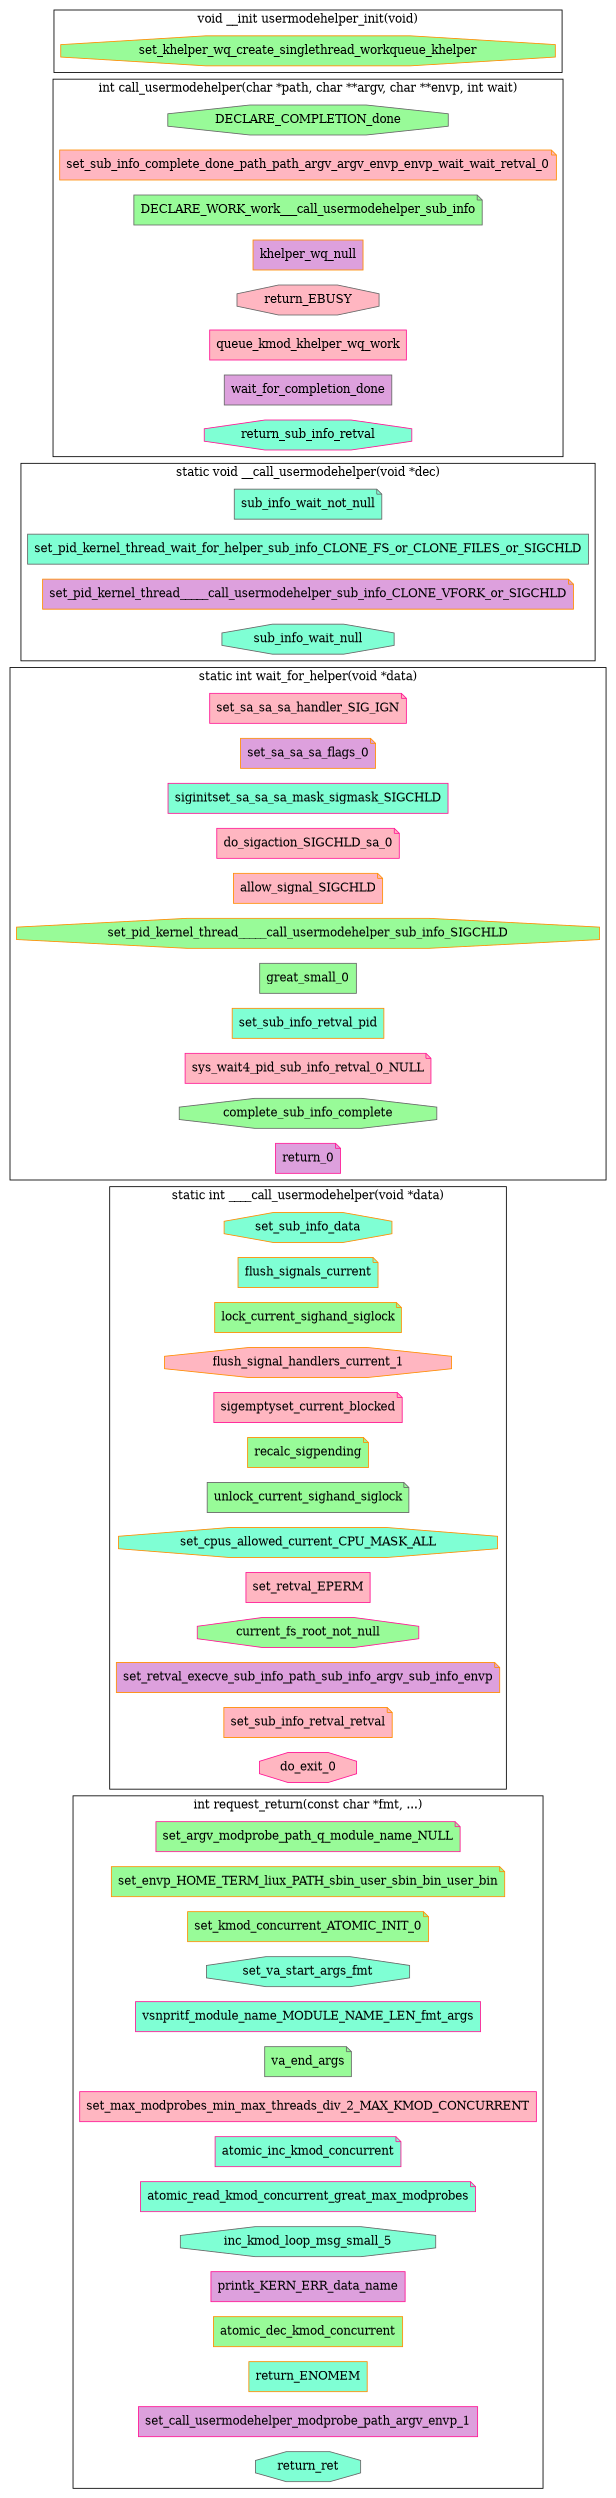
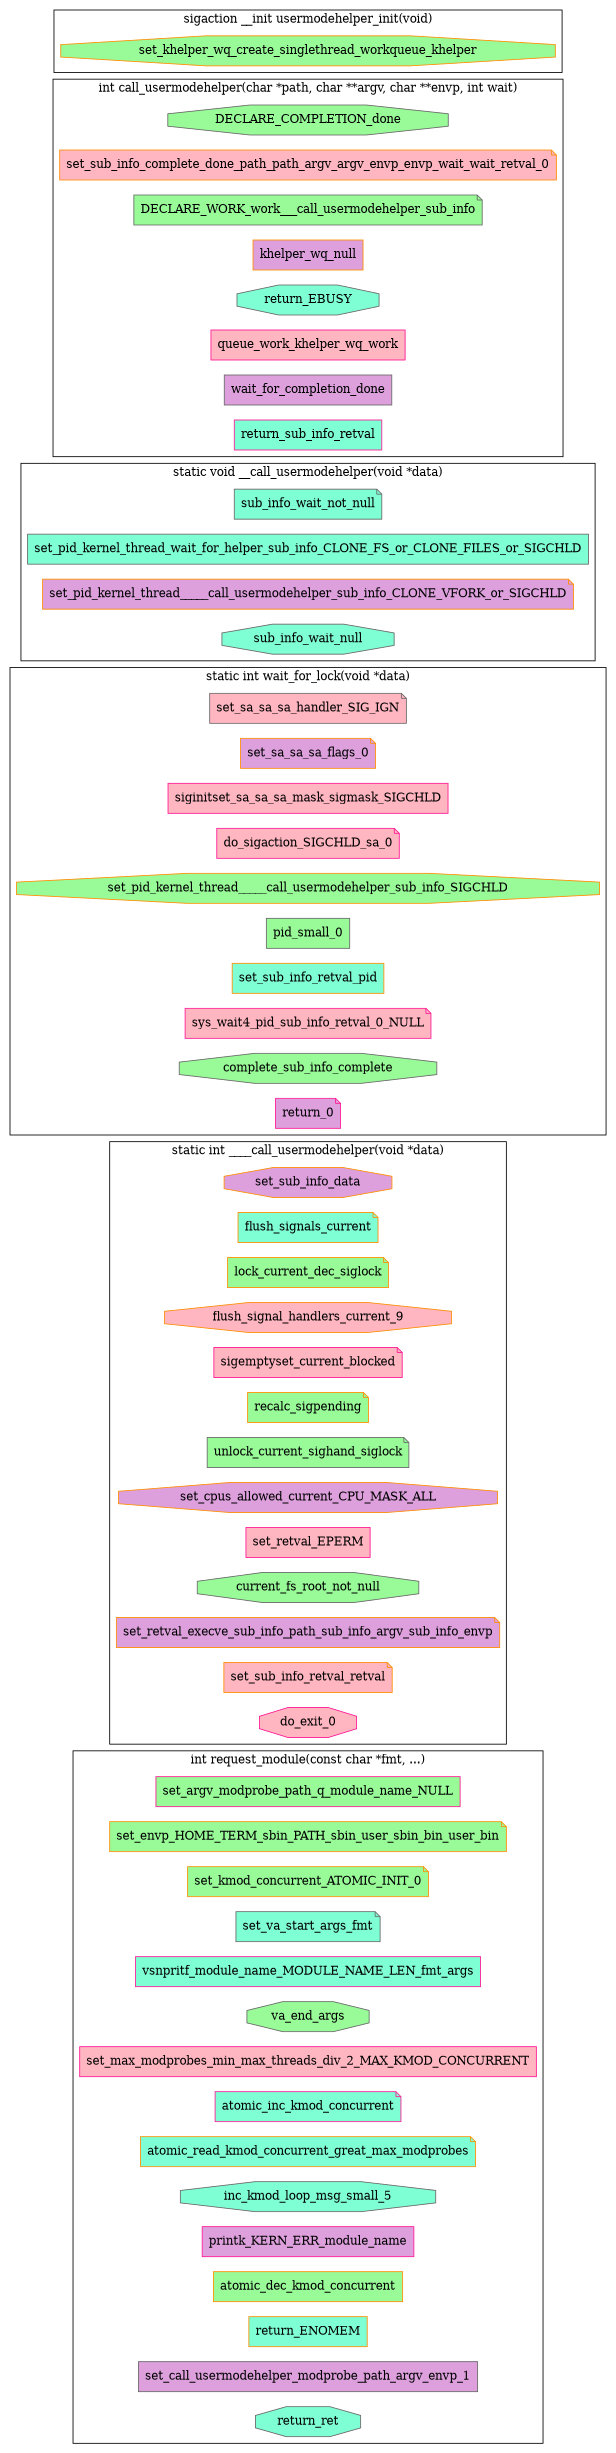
cluster "void __init usermodehelper_init(void)": label "void __init usermodehelper_init(void)" -> "sigaction __init usermodehelper_init(void)"
node "return_EBUSY": fillcolor lightpink -> aquamarine
node "queue_kmod_khelper_wq_work": label "queue_kmod_khelper_wq_work" -> "queue_work_khelper_wq_work"
node "return_sub_info_retval": shape octagon -> box
cluster "static void __call_usermodehelper(void *dec)": label "static void __call_usermodehelper(void *dec)" -> "static void __call_usermodehelper(void *data)"
cluster "static int wait_for_helper(void *data)": label "static int wait_for_helper(void *data)" -> "static int wait_for_lock(void *data)"
node "set_sa_sa_sa_handler_SIG_IGN": color deeppink -> gray40
node "siginitset_sa_sa_sa_mask_sigmask_SIGCHLD": fillcolor aquamarine -> lightpink
node "allow_signal_SIGCHLD": removed
node "great_small_0": label "great_small_0" -> "pid_small_0"
node "set_sub_info_data": fillcolor aquamarine -> plum
node "lock_current_sighand_siglock": label "lock_current_sighand_siglock" -> "lock_current_dec_siglock"
node "flush_signal_handlers_current_1": label "flush_signal_handlers_current_1" -> "flush_signal_handlers_current_9"
node "set_cpus_allowed_current_CPU_MASK_ALL": fillcolor aquamarine -> plum
node "current_fs_root_not_null": color deeppink -> gray40
cluster "int request_return(const char *fmt, ...)": label "int request_return(const char *fmt, ...)" -> "int request_module(const char *fmt, ...)"
node "set_argv_modprobe_path_q_module_name_NULL": shape note -> box
node "set_envp_HOME_TERM_liux_PATH_sbin_user_sbin_bin_user_bin": label "set_envp_HOME_TERM_liux_PATH_sbin_user_sbin_bin_user_bin" -> "set_envp_HOME_TERM_sbin_PATH_sbin_user_sbin_bin_user_bin"
node "set_va_start_args_fmt": shape octagon -> note
node "va_end_args": shape note -> octagon
node "atomic_read_kmod_concurrent_great_max_modprobes": color deeppink -> darkorange
node "printk_KERN_ERR_data_name": label "printk_KERN_ERR_data_name" -> "printk_KERN_ERR_module_name"
node "set_call_usermodehelper_modprobe_path_argv_envp_1": color deeppink -> gray40
